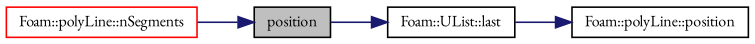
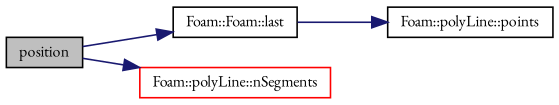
edge "Foam::polyLine::nSegments" -> "position": reversed
node "Foam::UList::last": label "Foam::UList::last" -> "Foam::Foam::last"
node "Foam::polyLine::position": label "Foam::polyLine::position" -> "Foam::polyLine::points"
